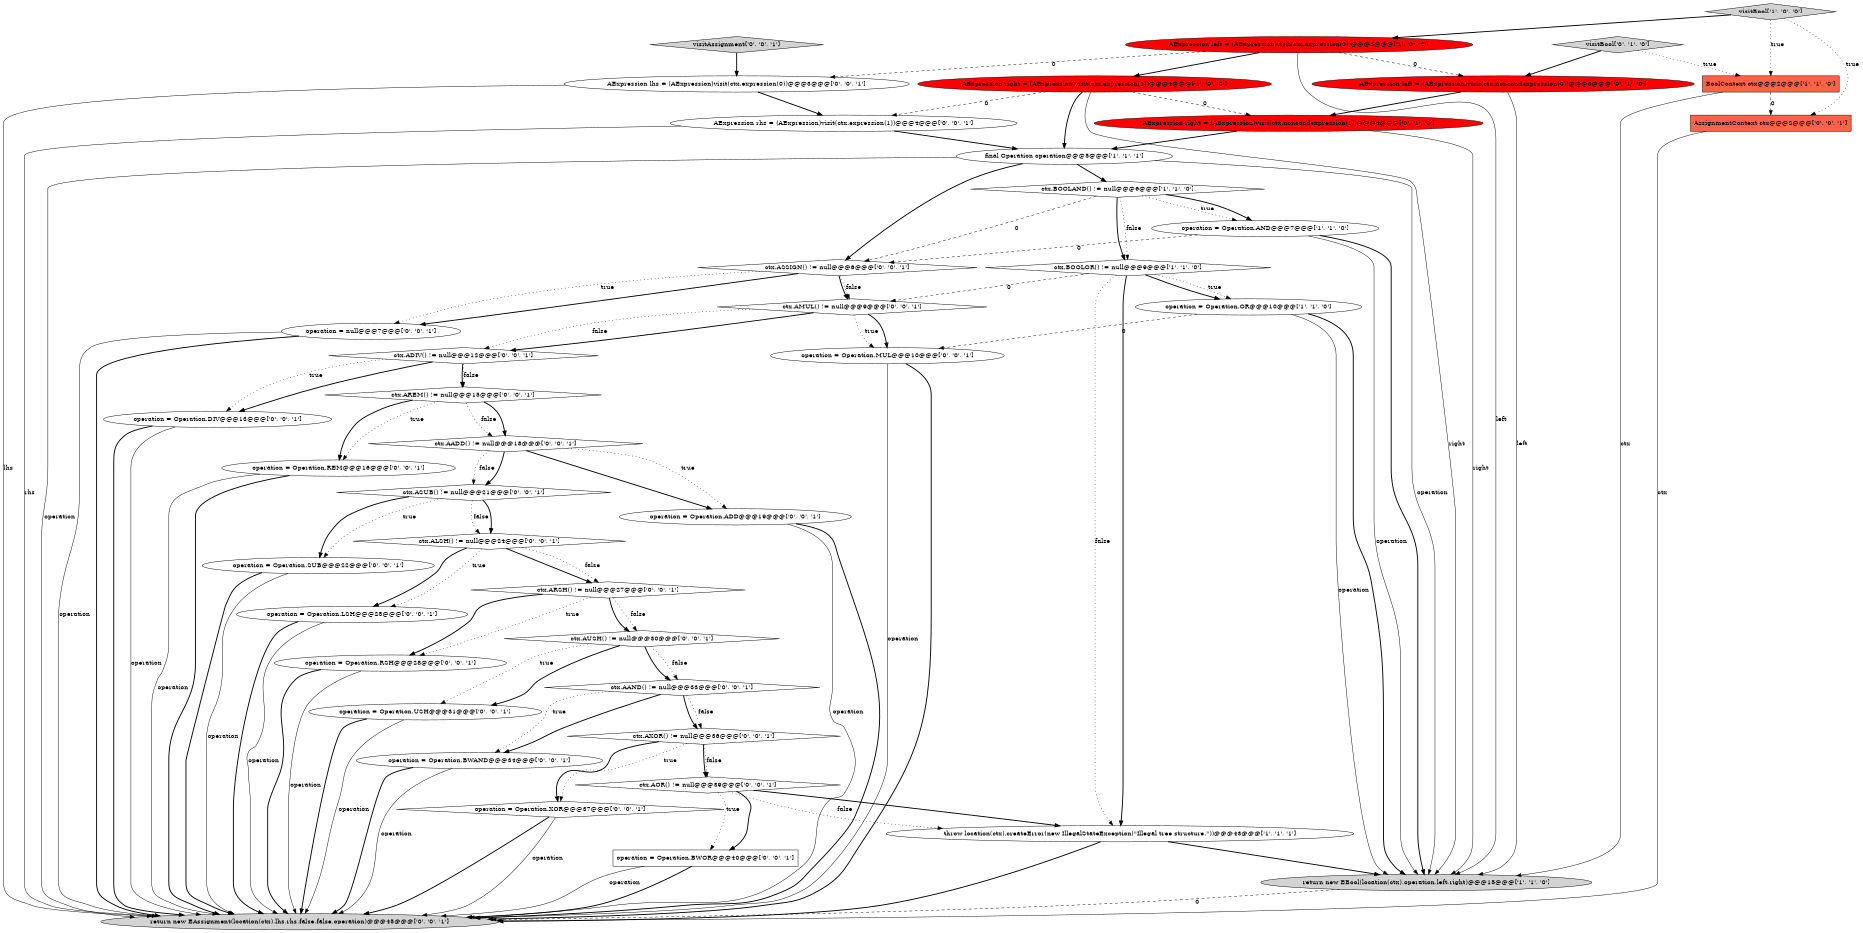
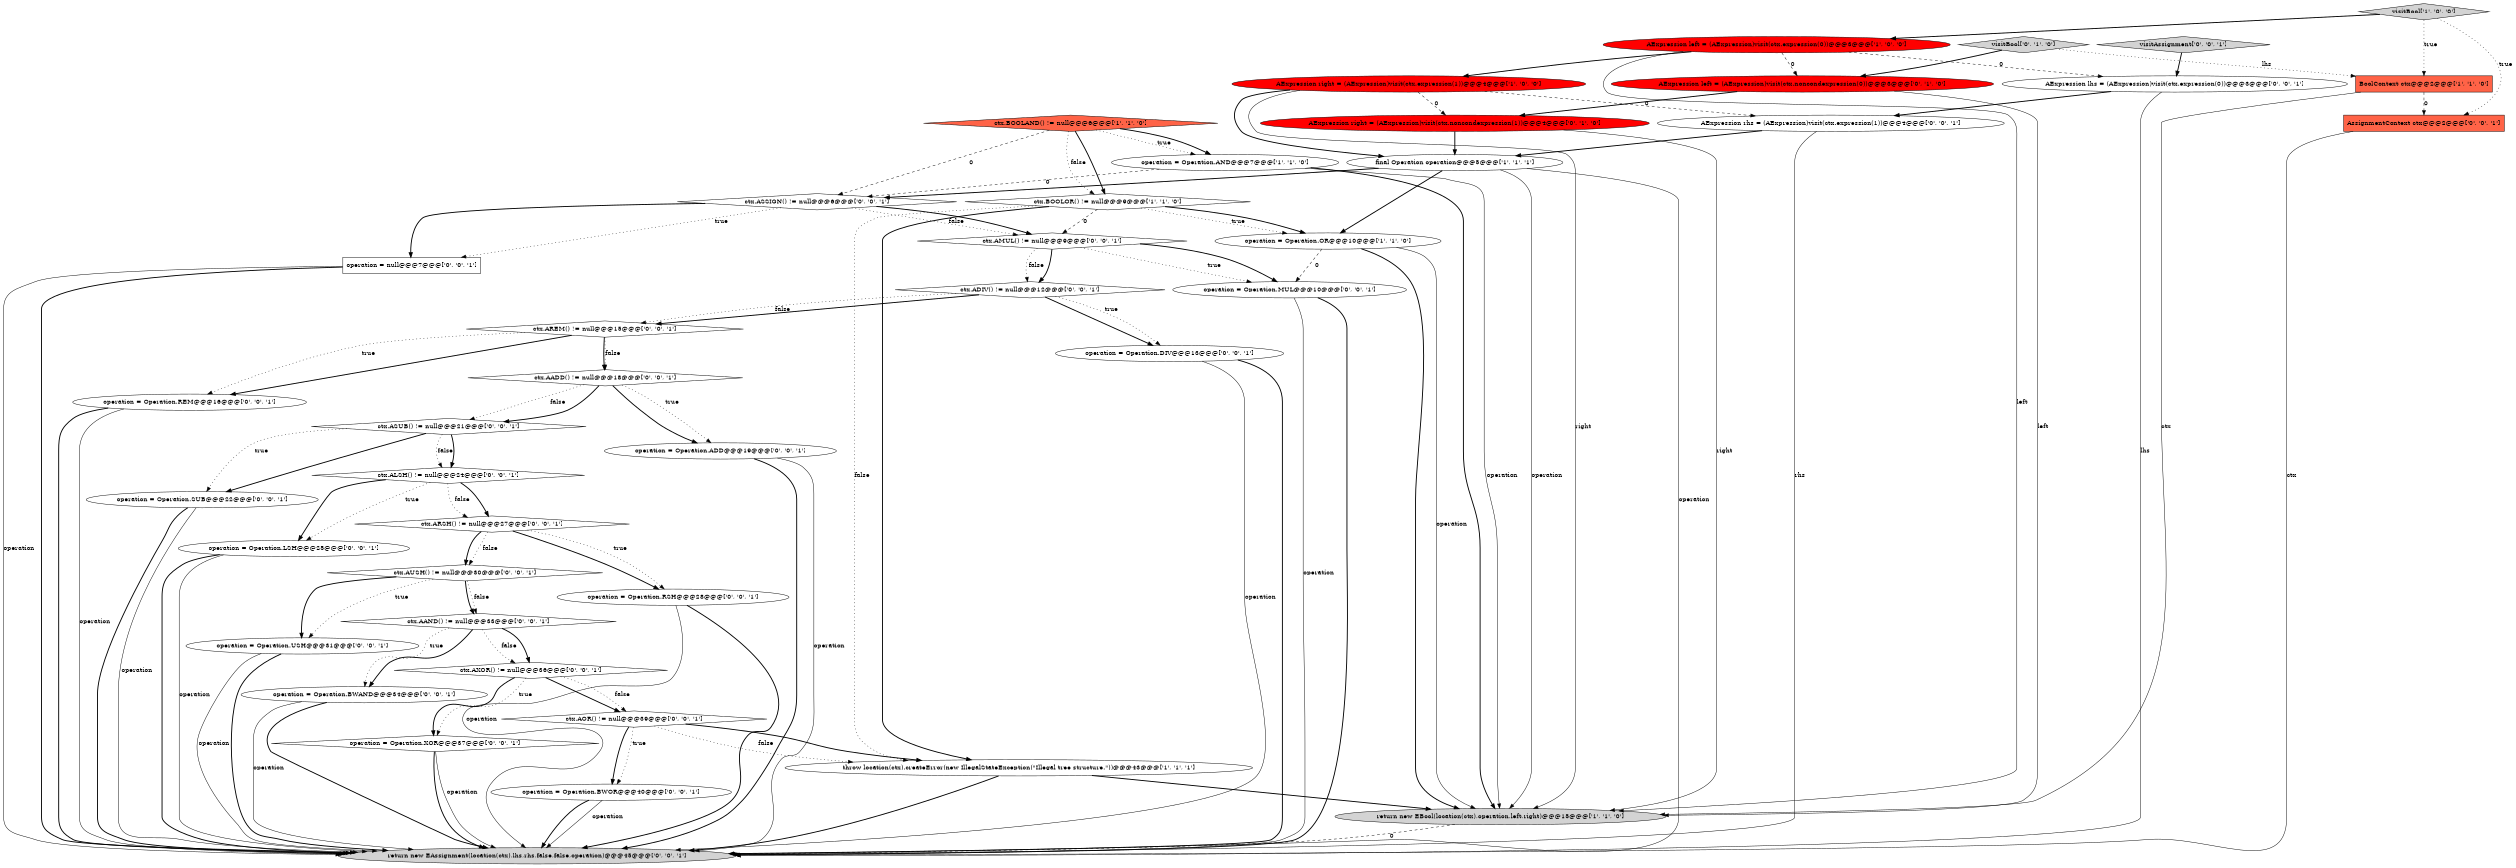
edge "visitBool['0', '1', '0']" -> "BoolContext ctx@@@2@@@['1', '1', '0']": label "true" -> "lhs"
edge "final Operation operation@@@5@@@['1', '1', '1']" -> "ctx.BOOLAND() != null@@@6@@@['1', '1', '0']": now "final Operation operation@@@5@@@['1', '1', '1']" -> "operation = Operation.OR@@@10@@@['1', '1', '0']"
node "ctx.BOOLAND() != null@@@6@@@['1', '1', '0']": fillcolor white -> tomato
node "operation = null@@@7@@@['0', '0', '1']": shape ellipse -> box
node "operation = Operation.BWOR@@@40@@@['0', '0', '1']": shape box -> ellipse
